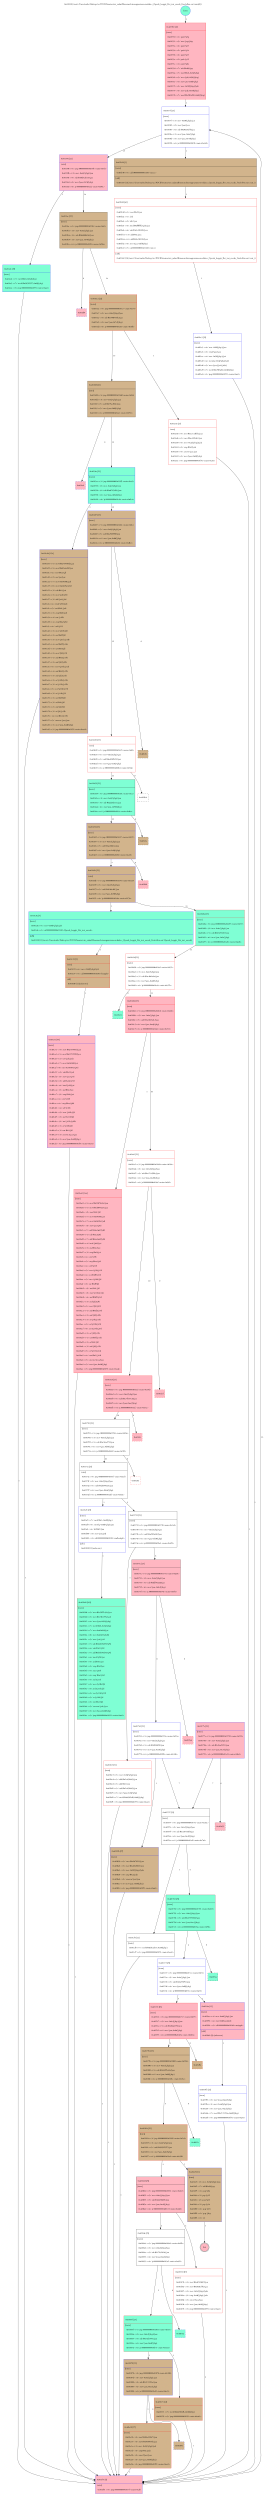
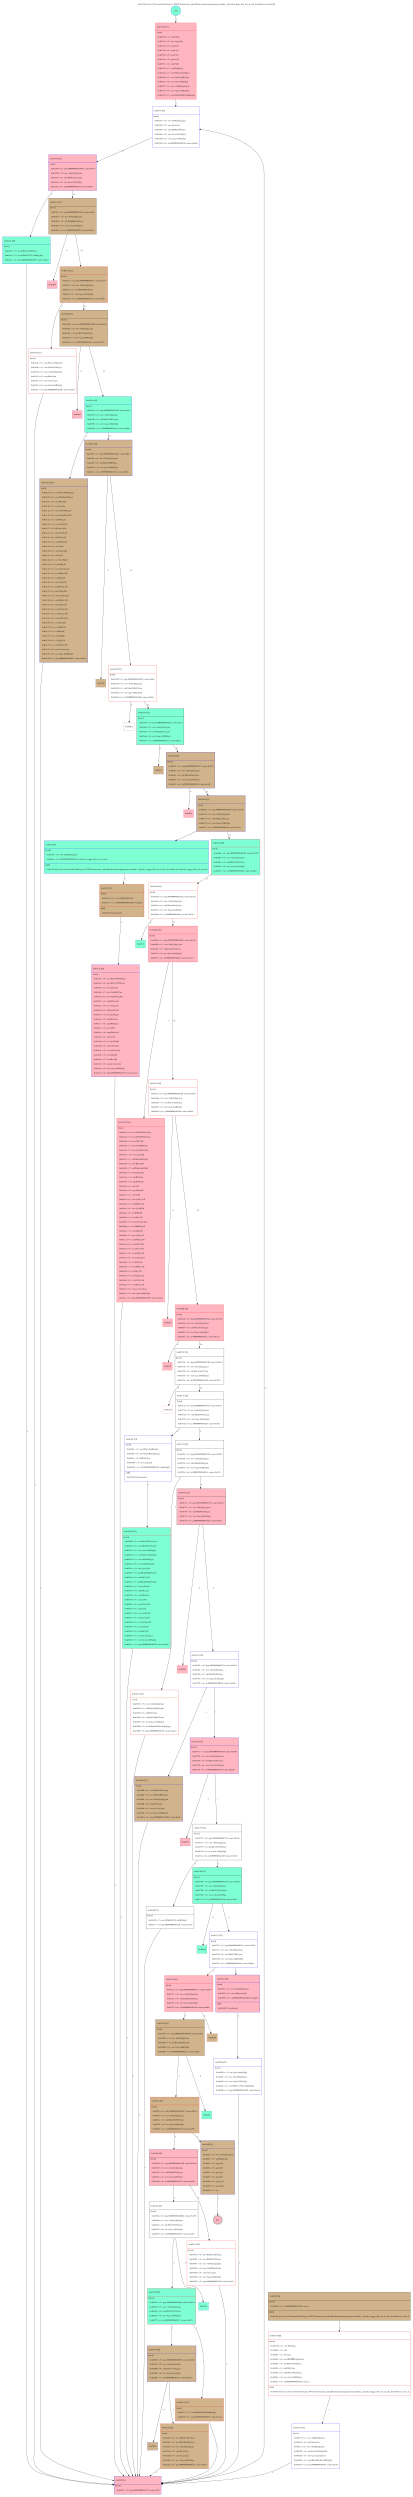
edge "0x40157f [23]" -> "0x401b98 [5]": removed, label "1"
edge "0x401765 [25]" -> "0x401797 [25]": now "0x401765 [25]" -> "0x40177e [25]"
